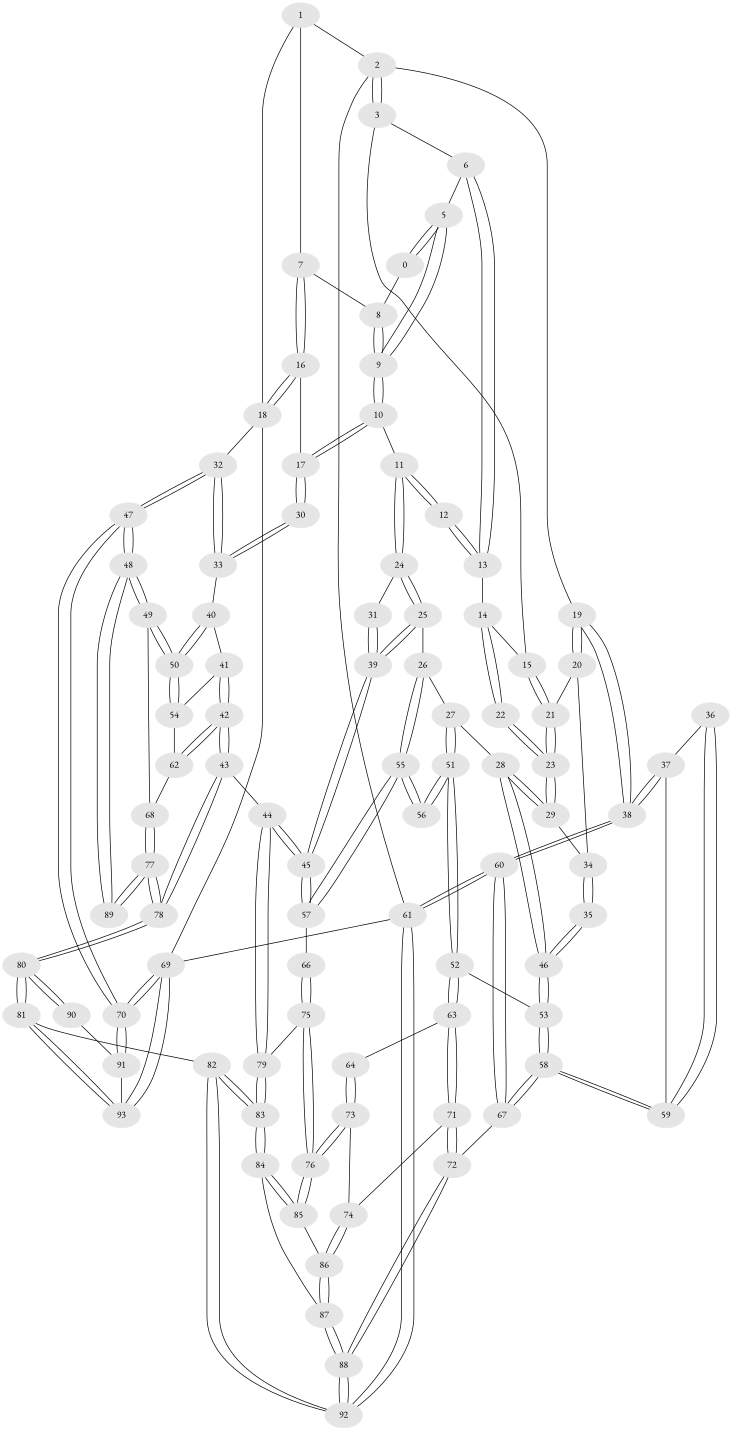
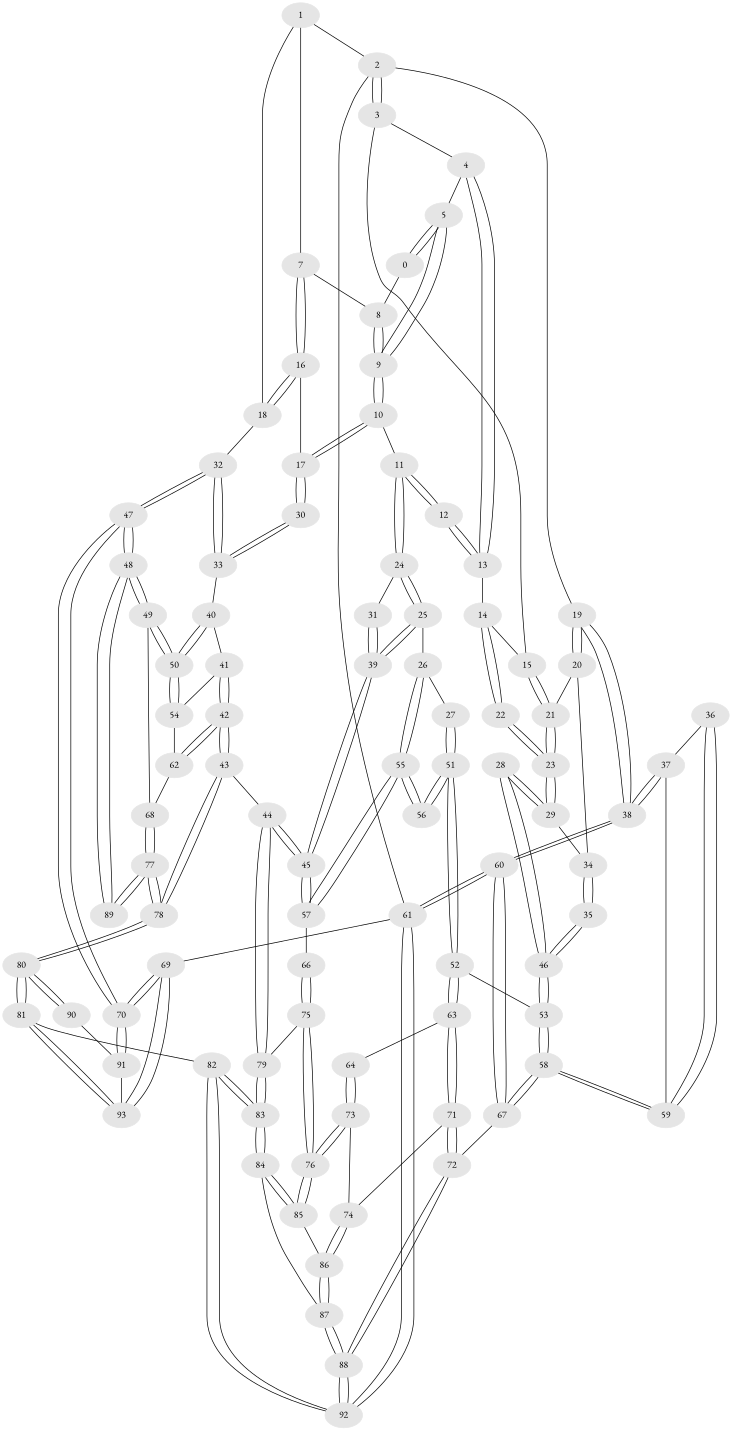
node "6": label "6" -> "4"
edge "18" -- "69": removed
edge "27" -- "28": removed
